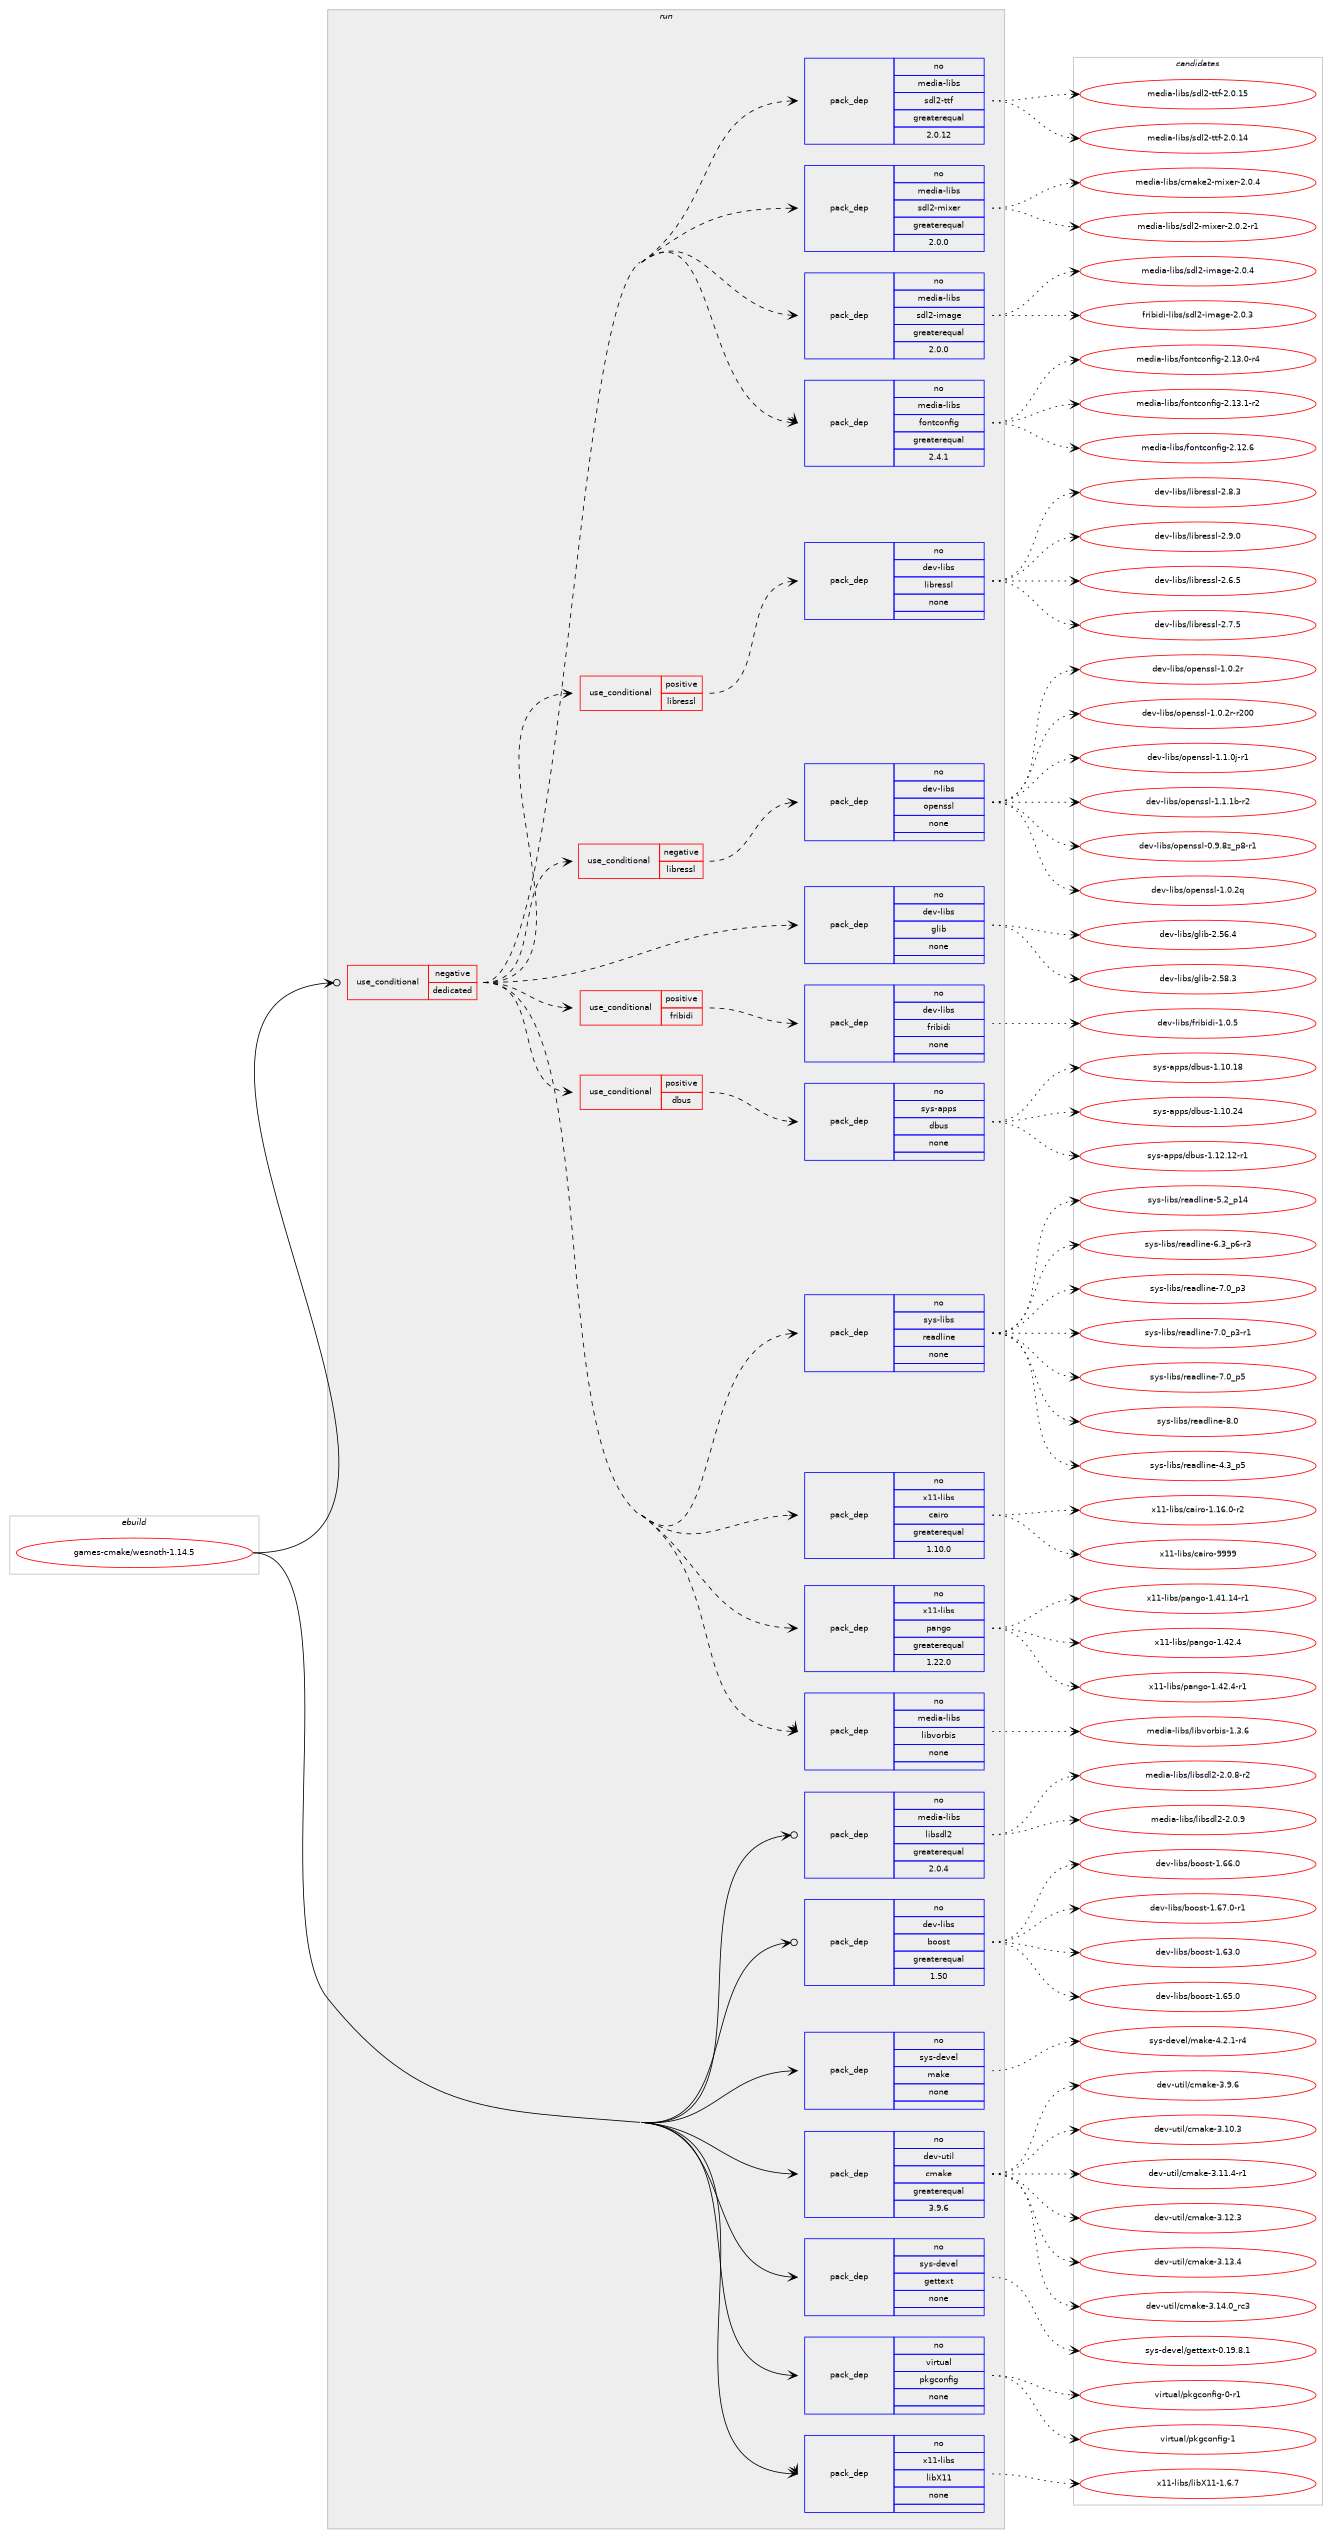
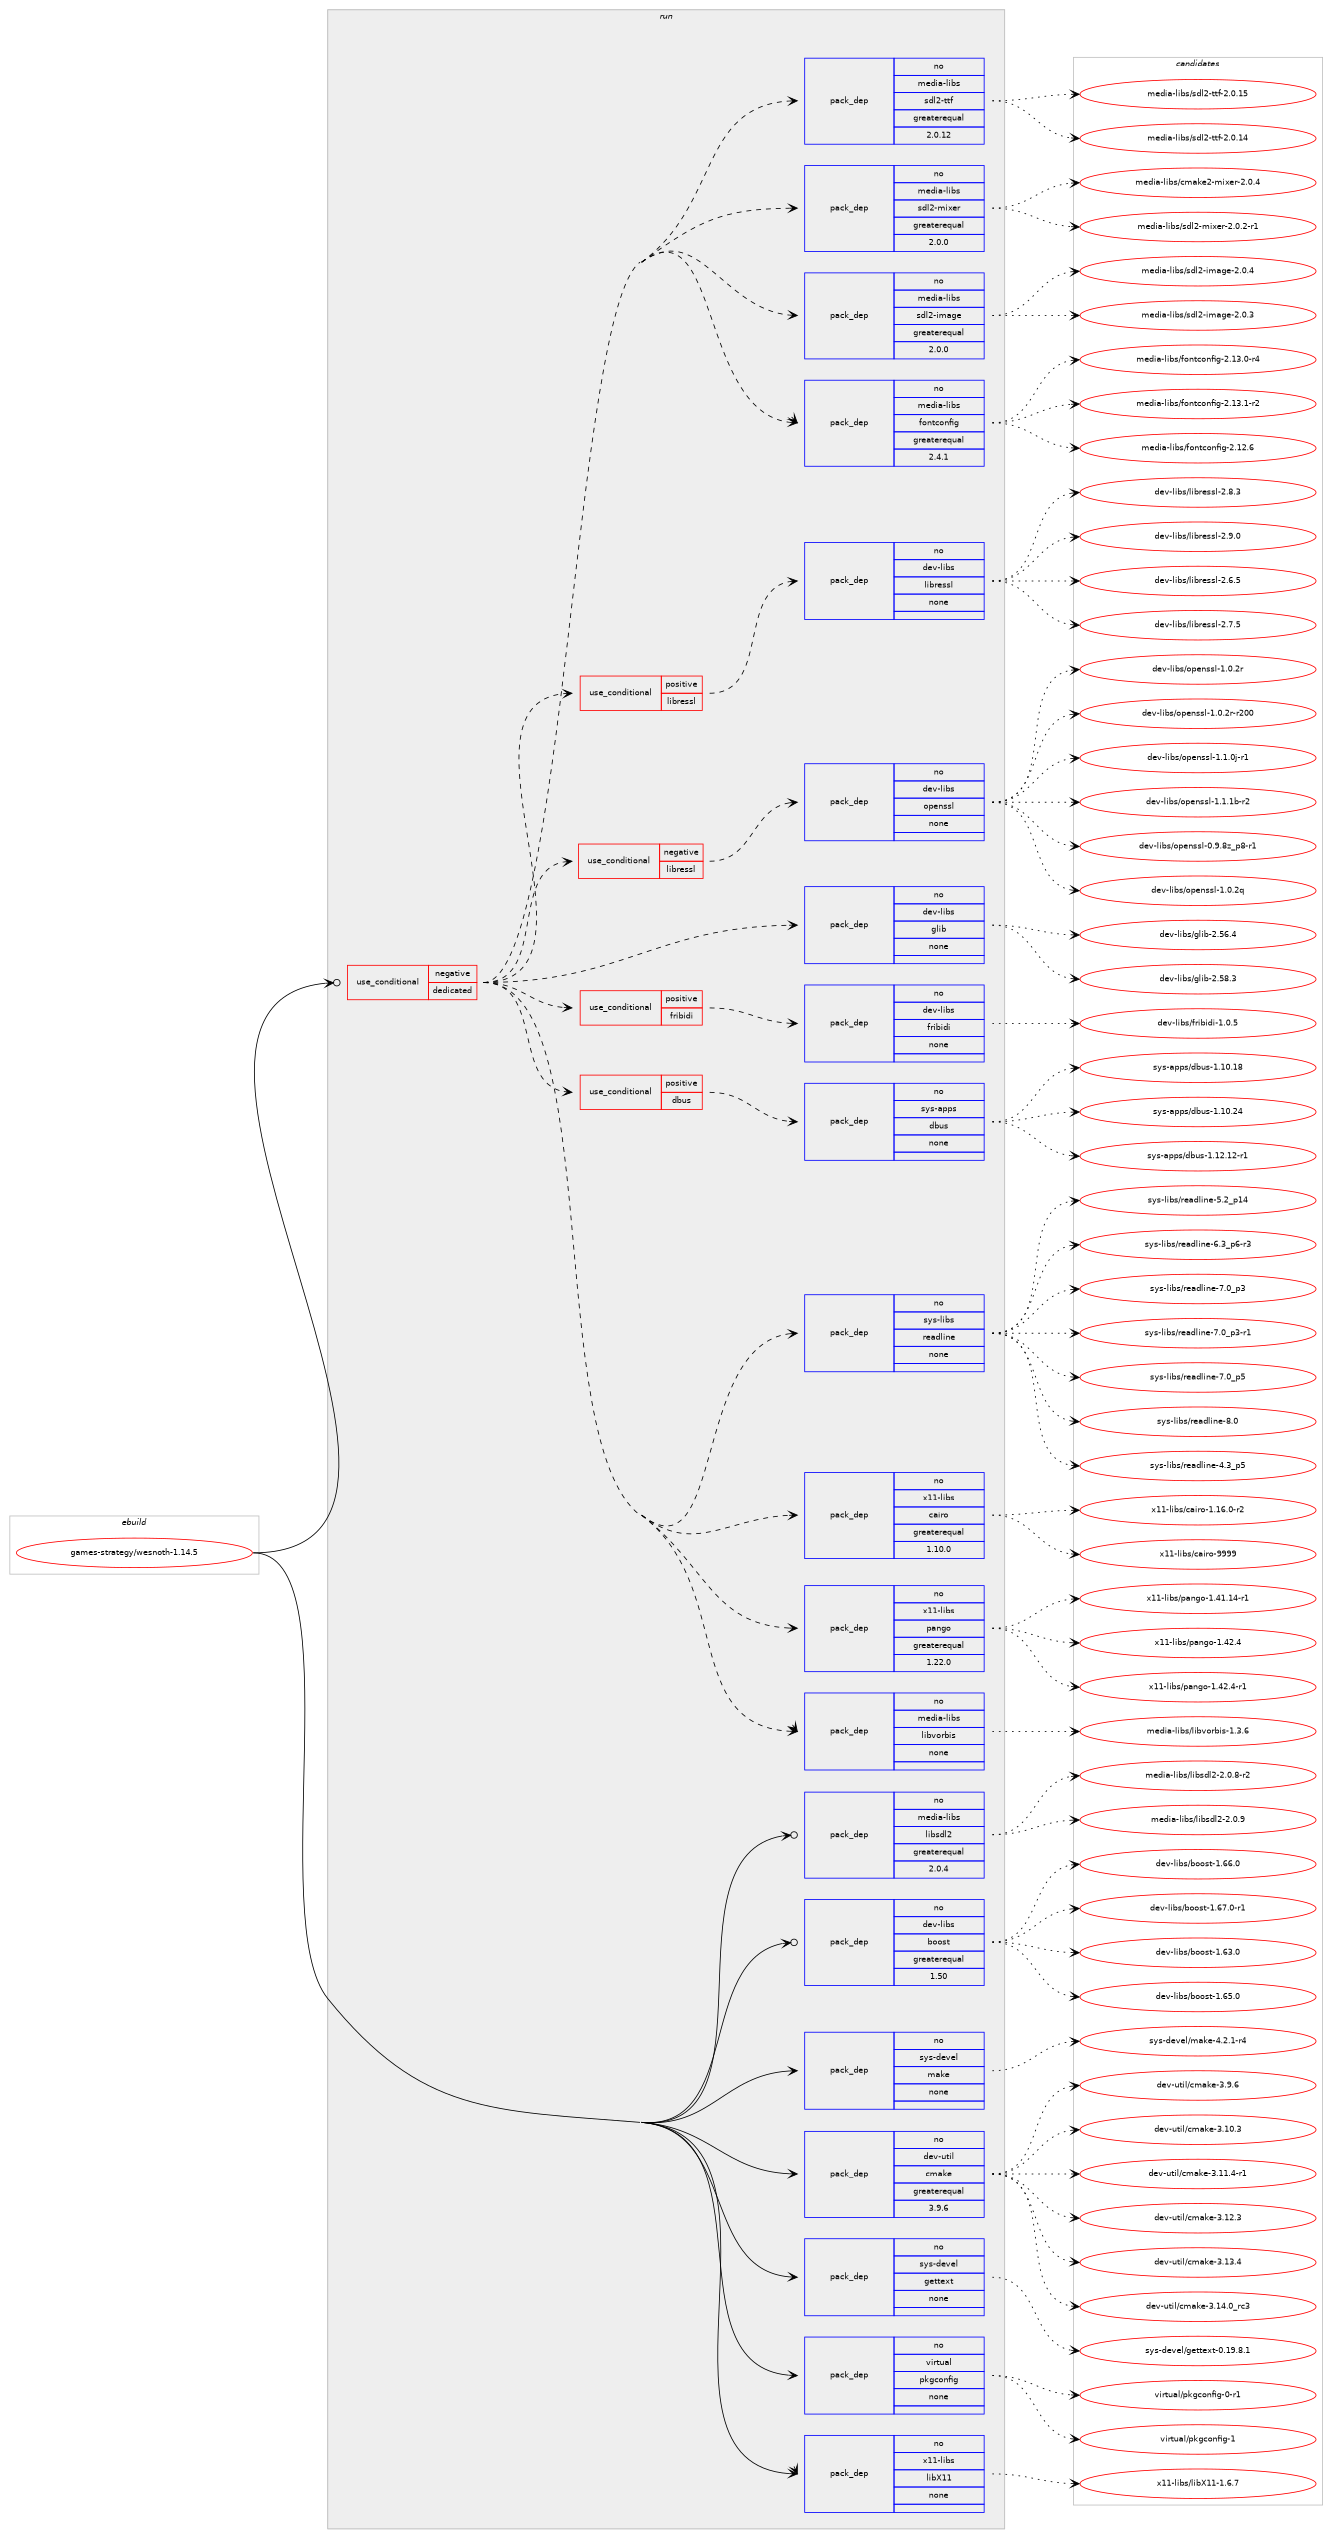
node "fribidi-libs/sdl2-image-2.0.3": label "fribidi-libs/sdl2-image-2.0.3" -> "media-libs/sdl2-image-2.0.3"
node "games-cmake/wesnoth-1.14.5": label "games-cmake/wesnoth-1.14.5" -> "games-strategy/wesnoth-1.14.5"
